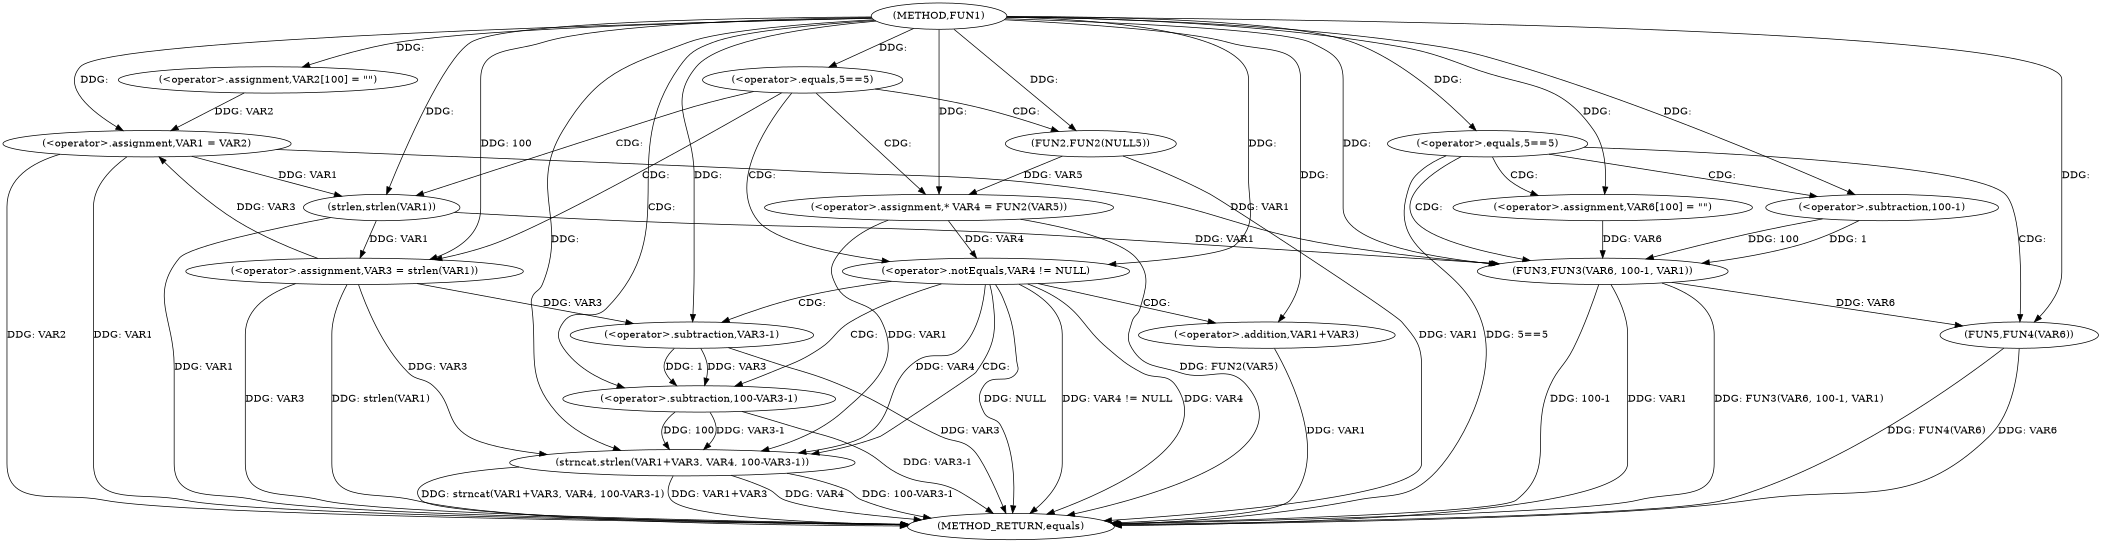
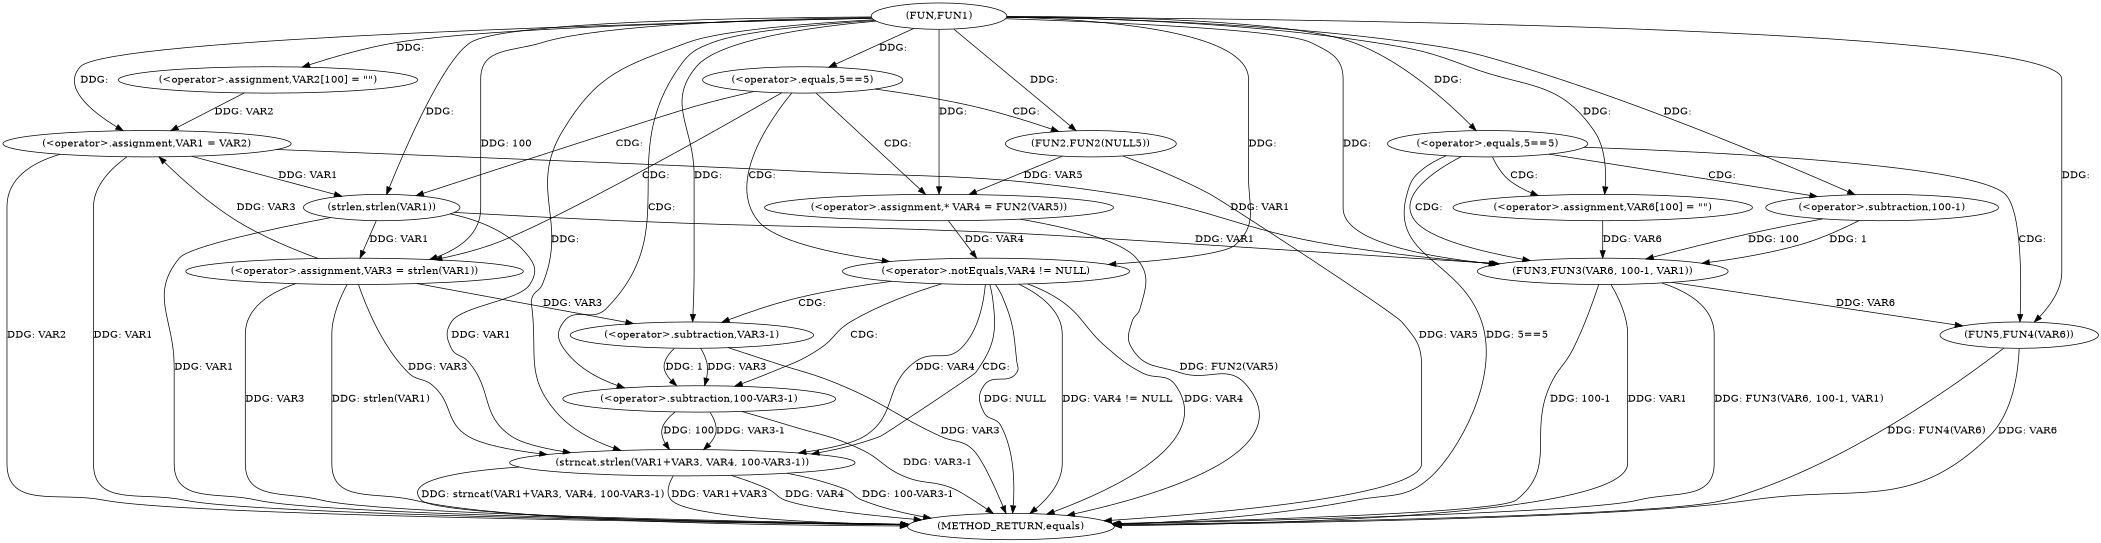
node "(METHOD,FUN1)": label "(METHOD,FUN1)" -> "(FUN,FUN1)"
node "(<operator>.addition,VAR1+VAR3)": removed
edge "(FUN2,FUN2(NULL5))" -> "(METHOD_RETURN,equals)": label "DDG: VAR1" -> "DDG: VAR5"
edge "(<operator>.assignment,* VAR4 = FUN2(VAR5))" -> "(strncat,strlen(VAR1+VAR3, VAR4, 100-VAR3-1))": now "(strlen,strlen(VAR1))" -> "(strncat,strlen(VAR1+VAR3, VAR4, 100-VAR3-1))"
